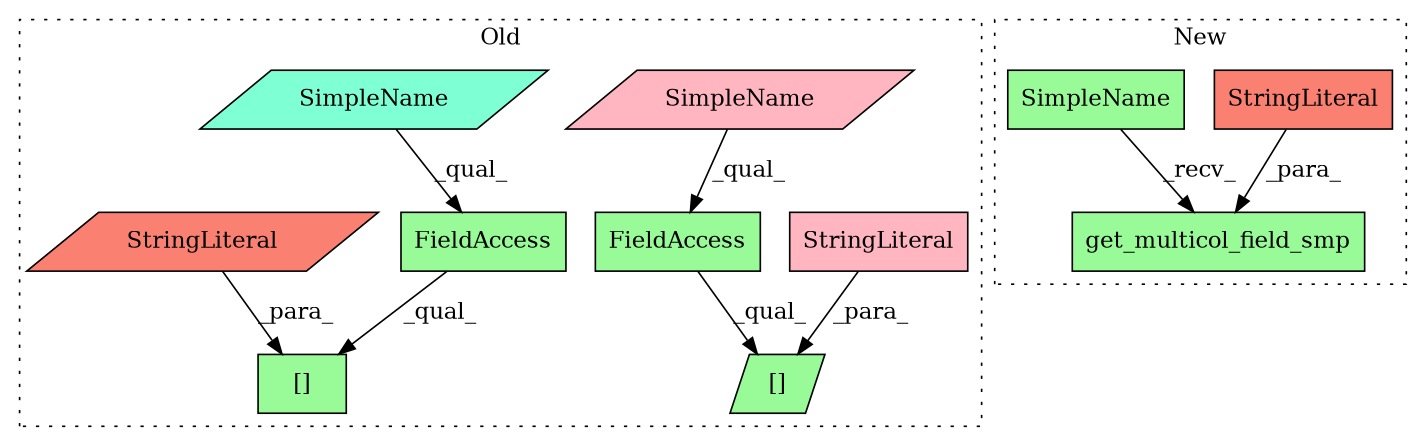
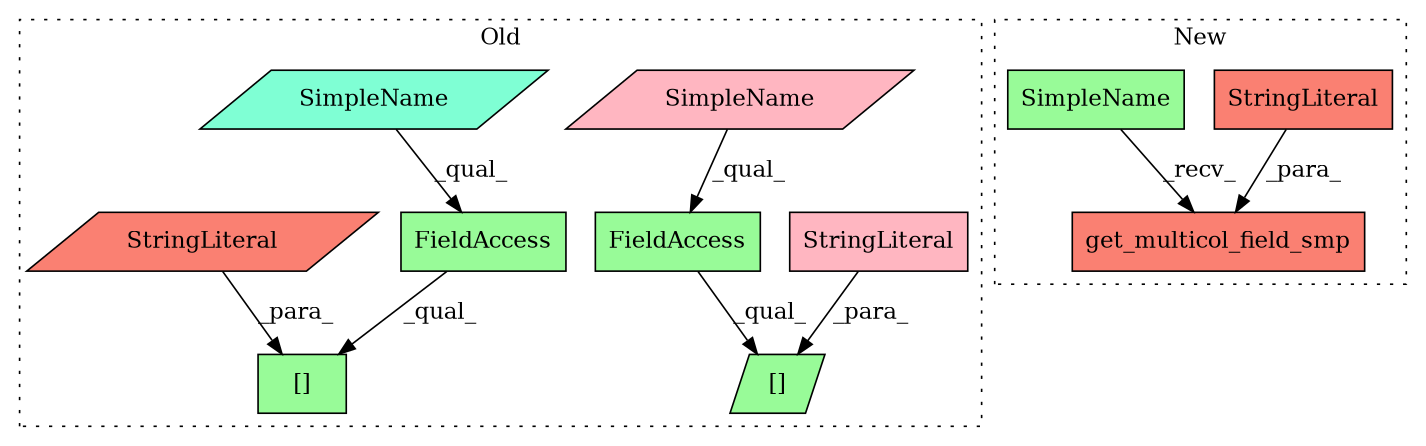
node "get_multicol_field_smp": fillcolor palegreen -> salmon
